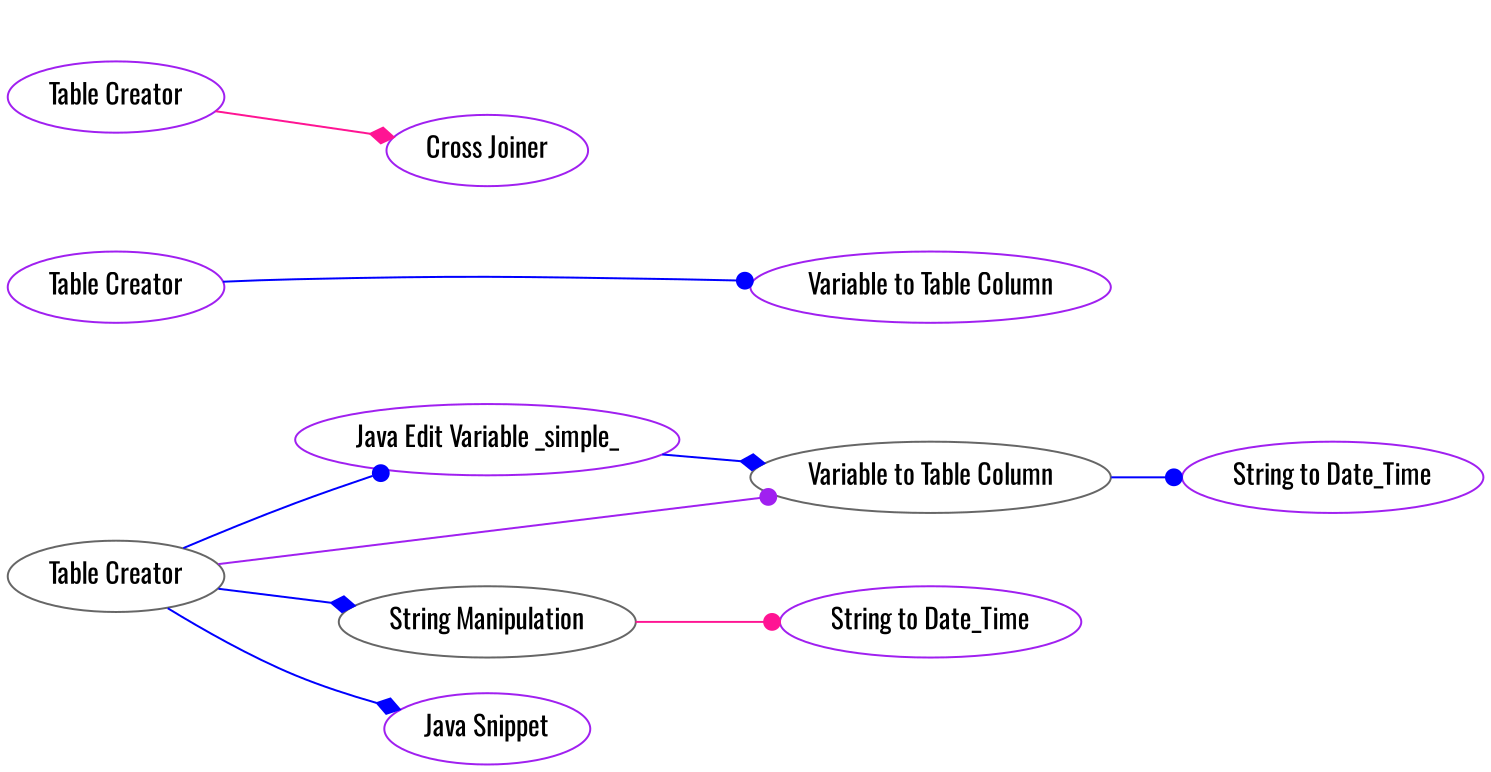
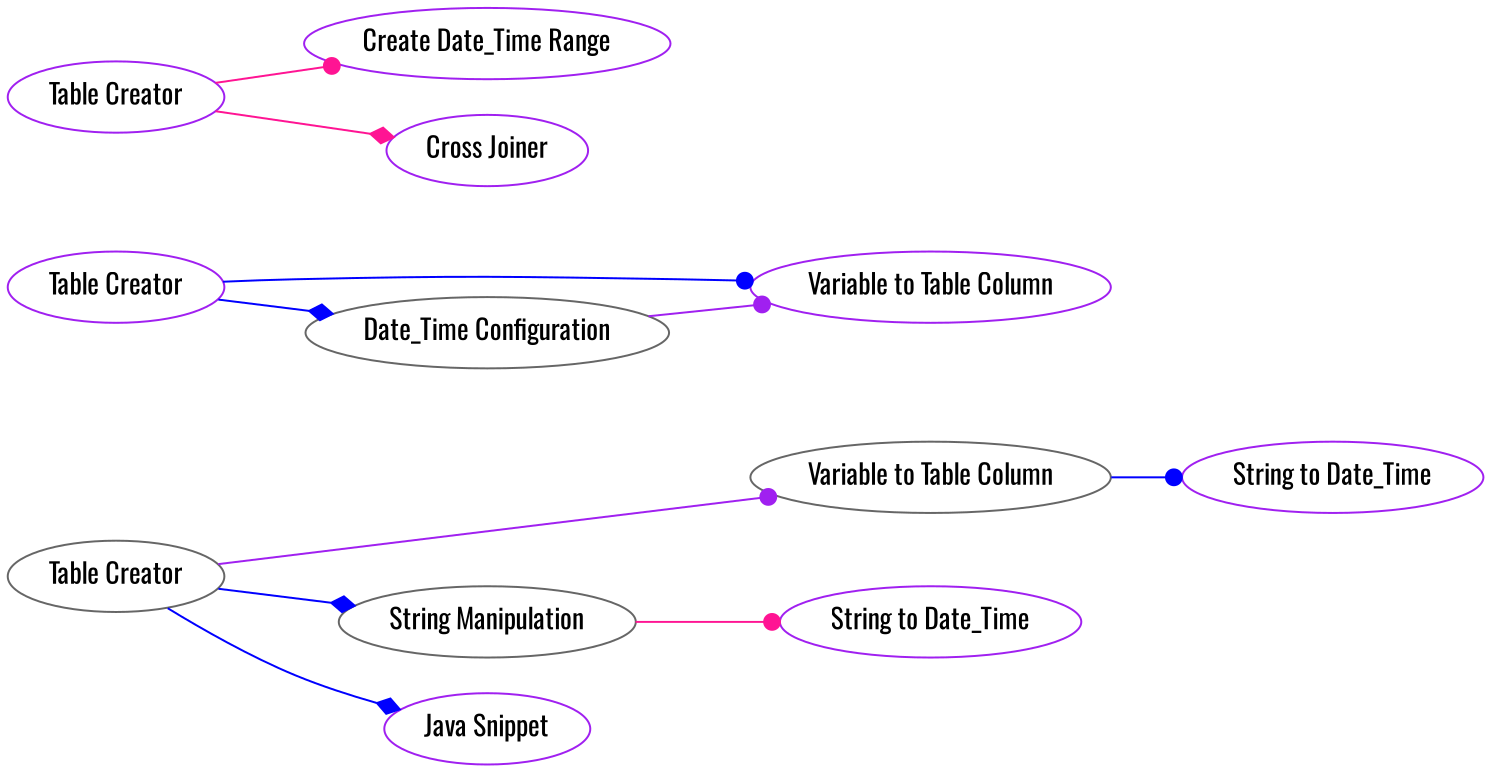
node "Create Date_Time Range": added
node "Date_Time Configuration": added
node "Java Edit Variable _simple_": removed
